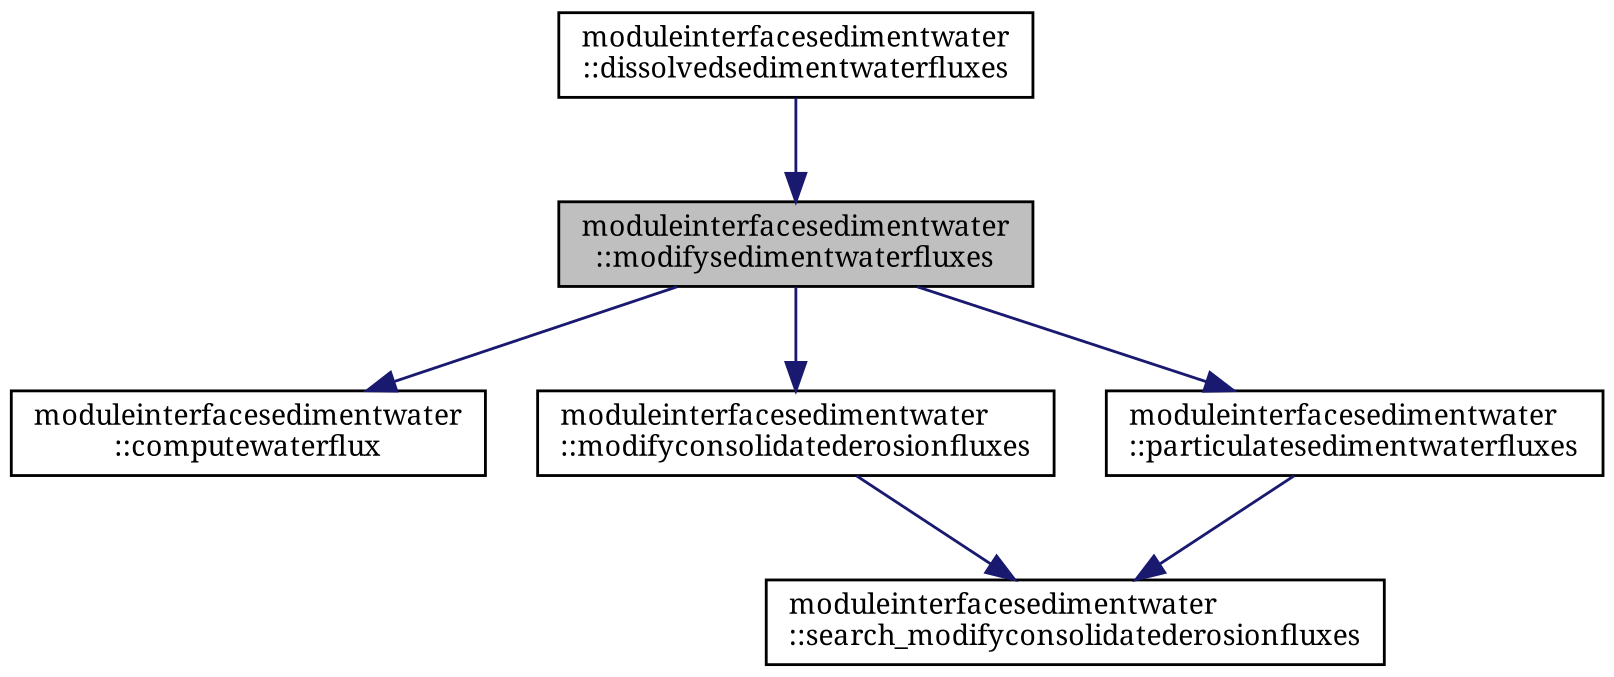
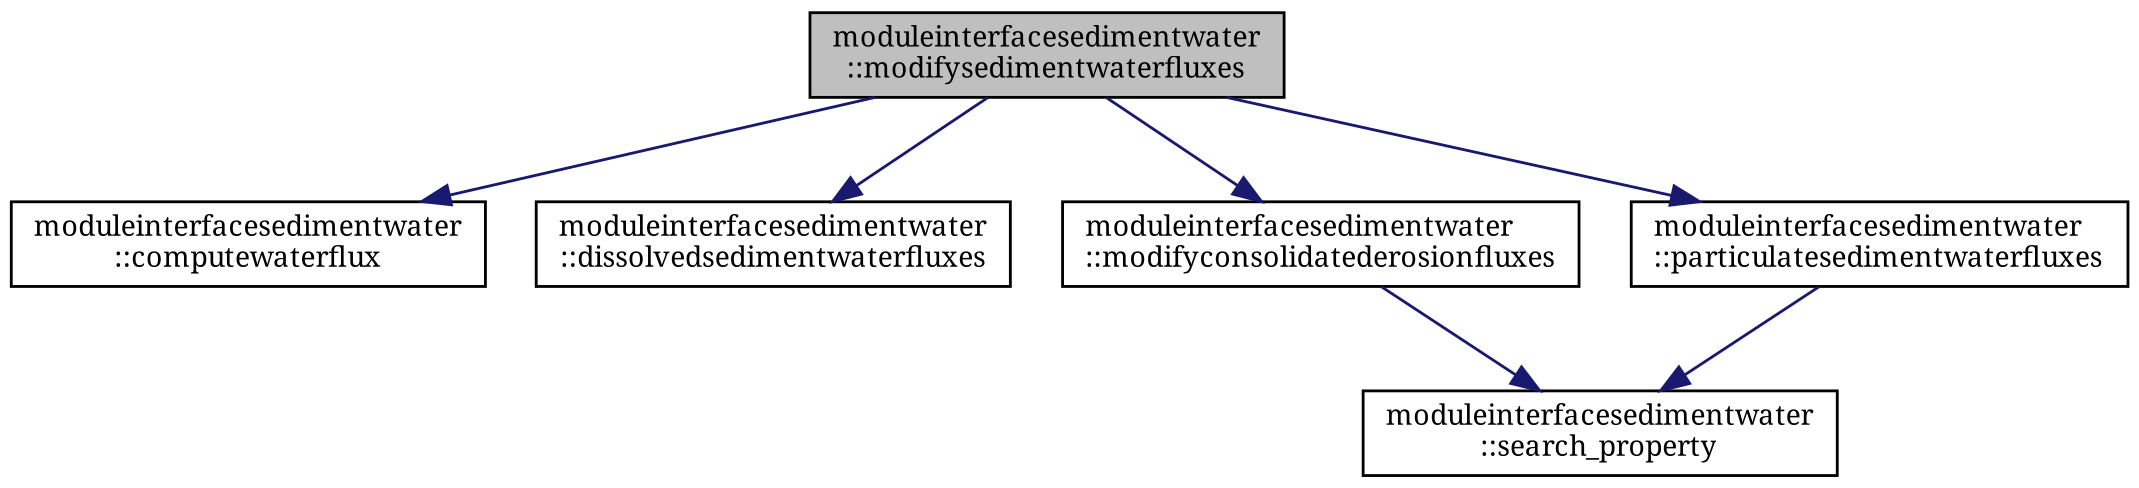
edge "moduleinterfacesedimentwater ::dissolvedsedimentwaterfluxes" -> "moduleinterfacesedimentwater ::modifysedimentwaterfluxes": reversed
node "moduleinterfacesedimentwater ::search_modifyconsolidatederosionfluxes": label "moduleinterfacesedimentwater ::search_modifyconsolidatederosionfluxes" -> "moduleinterfacesedimentwater ::search_property"
